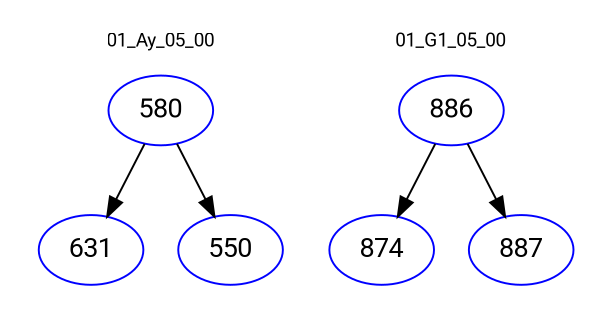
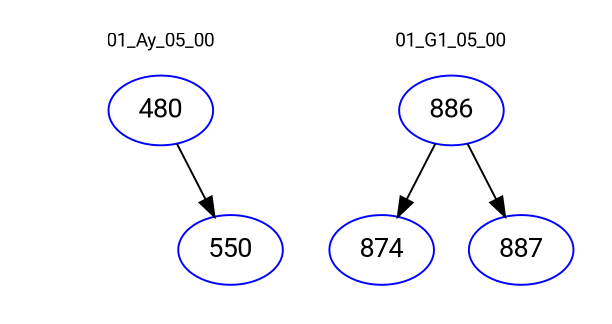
node "580": label "580" -> "480"
node "631": removed
